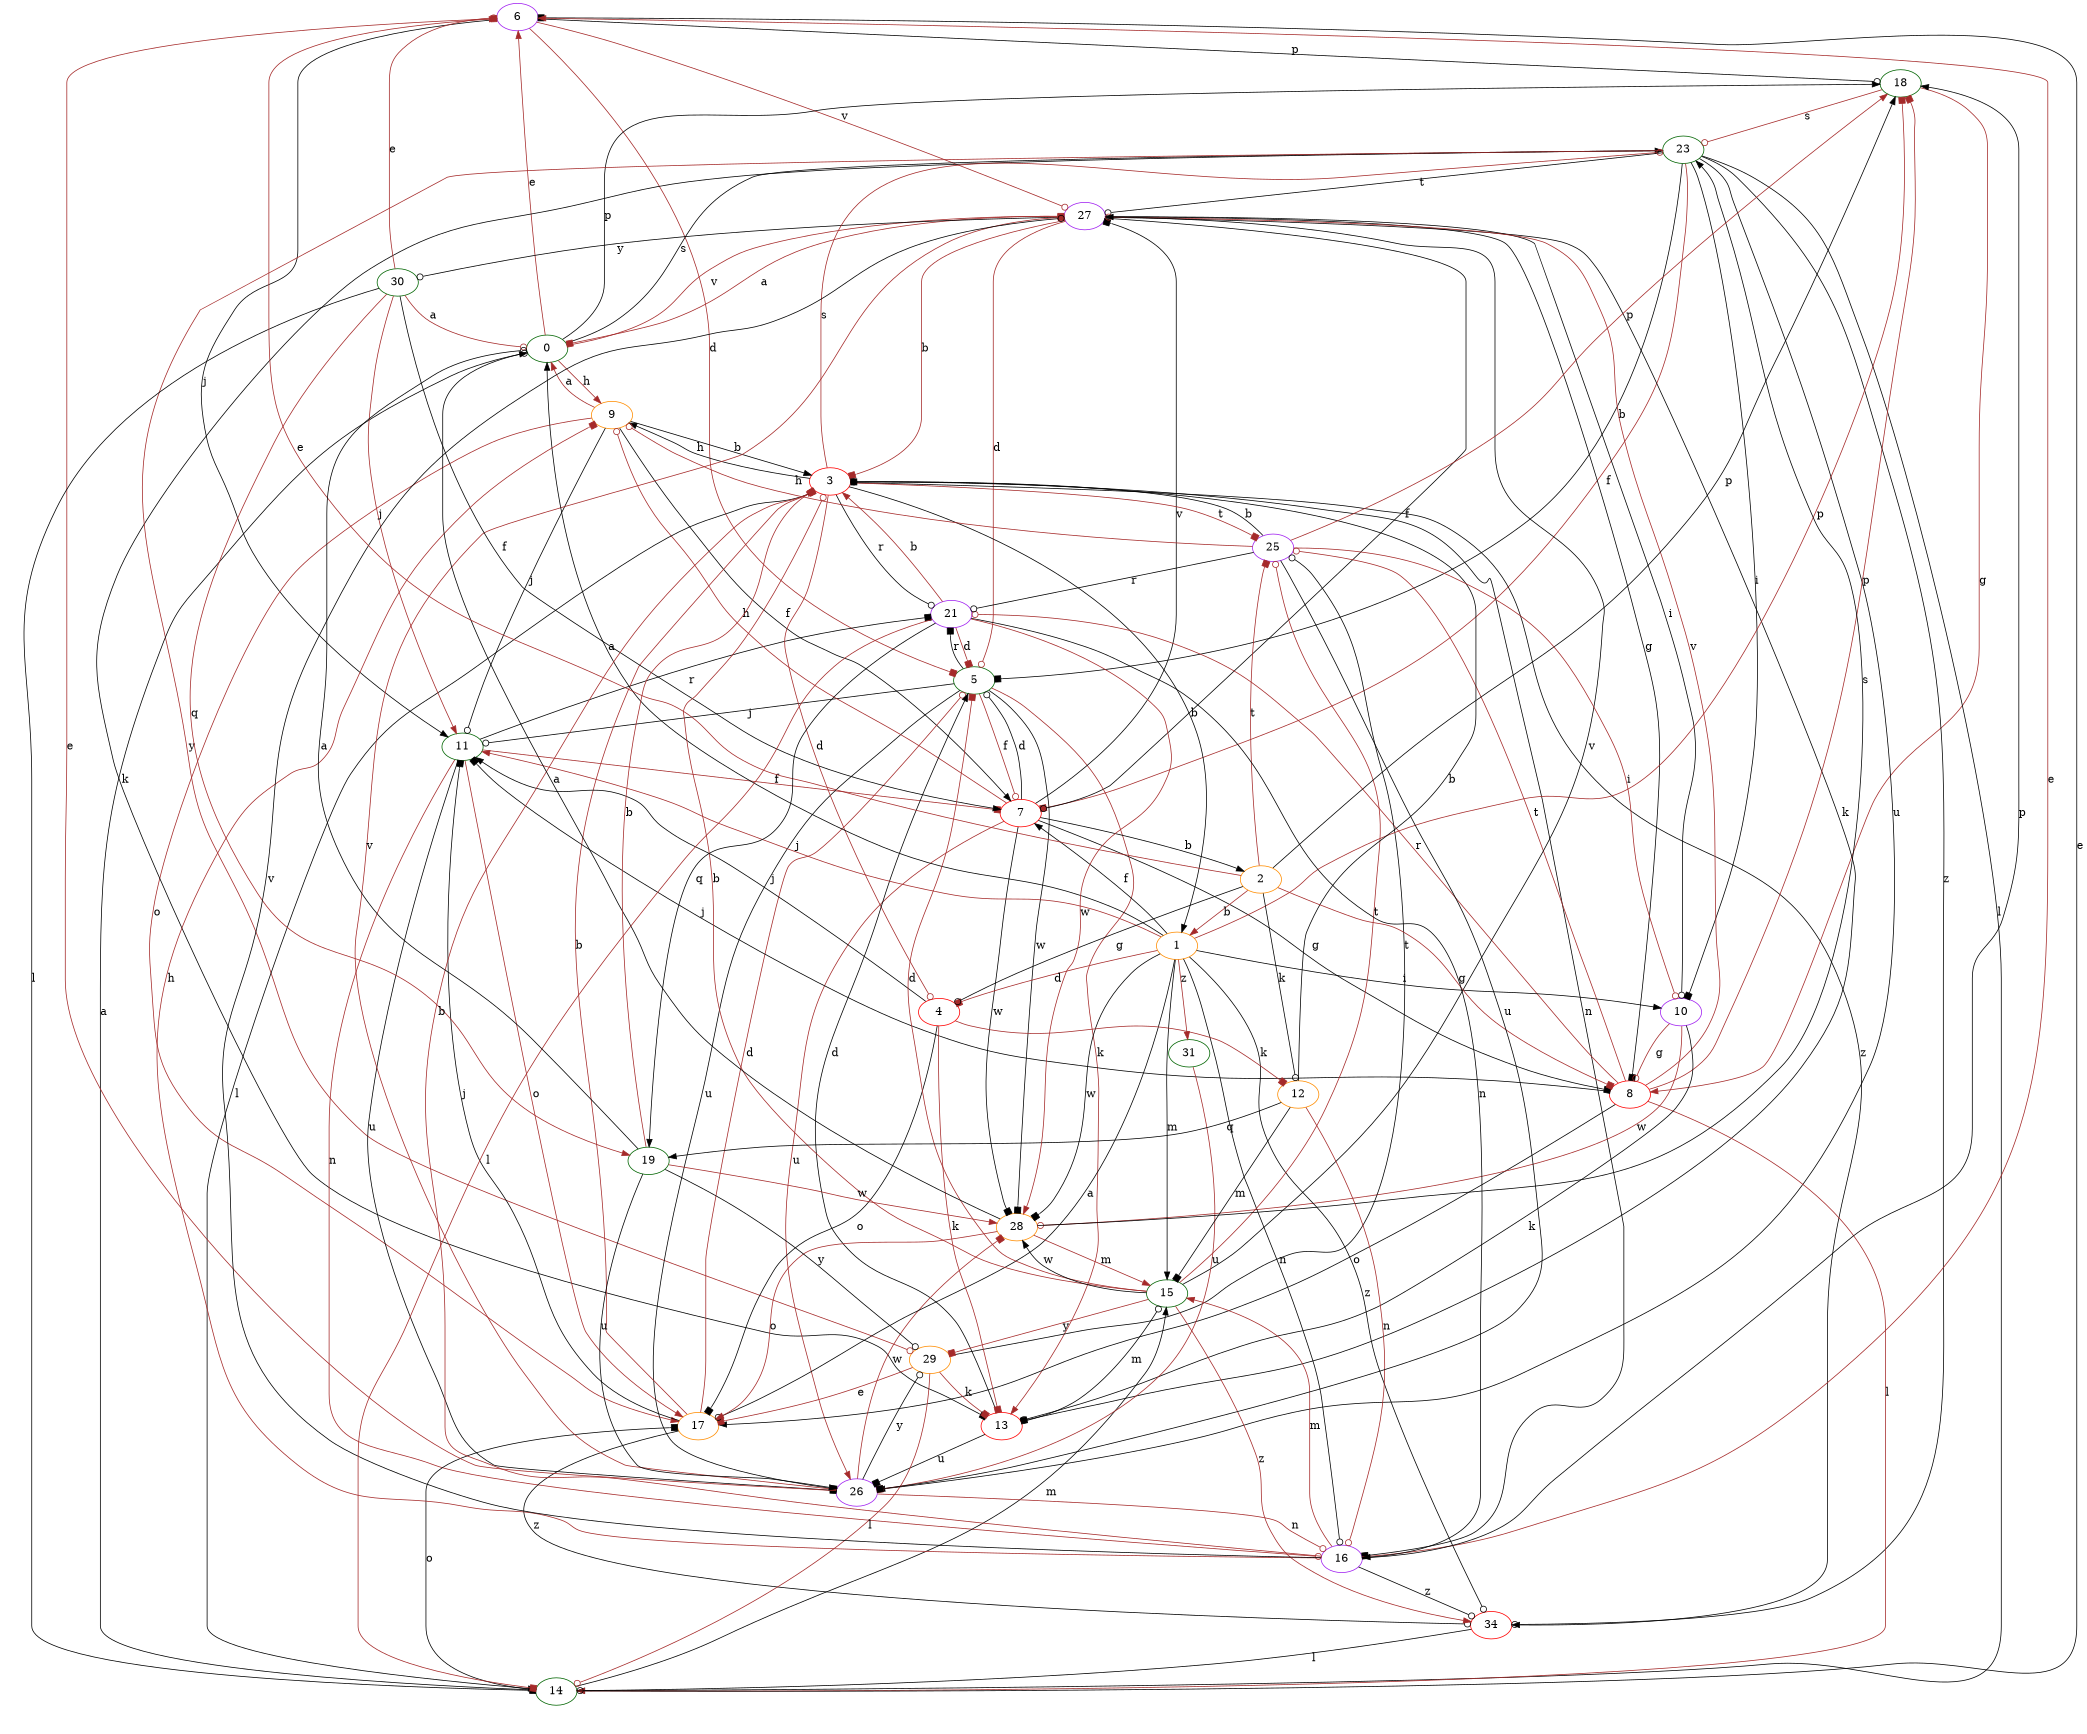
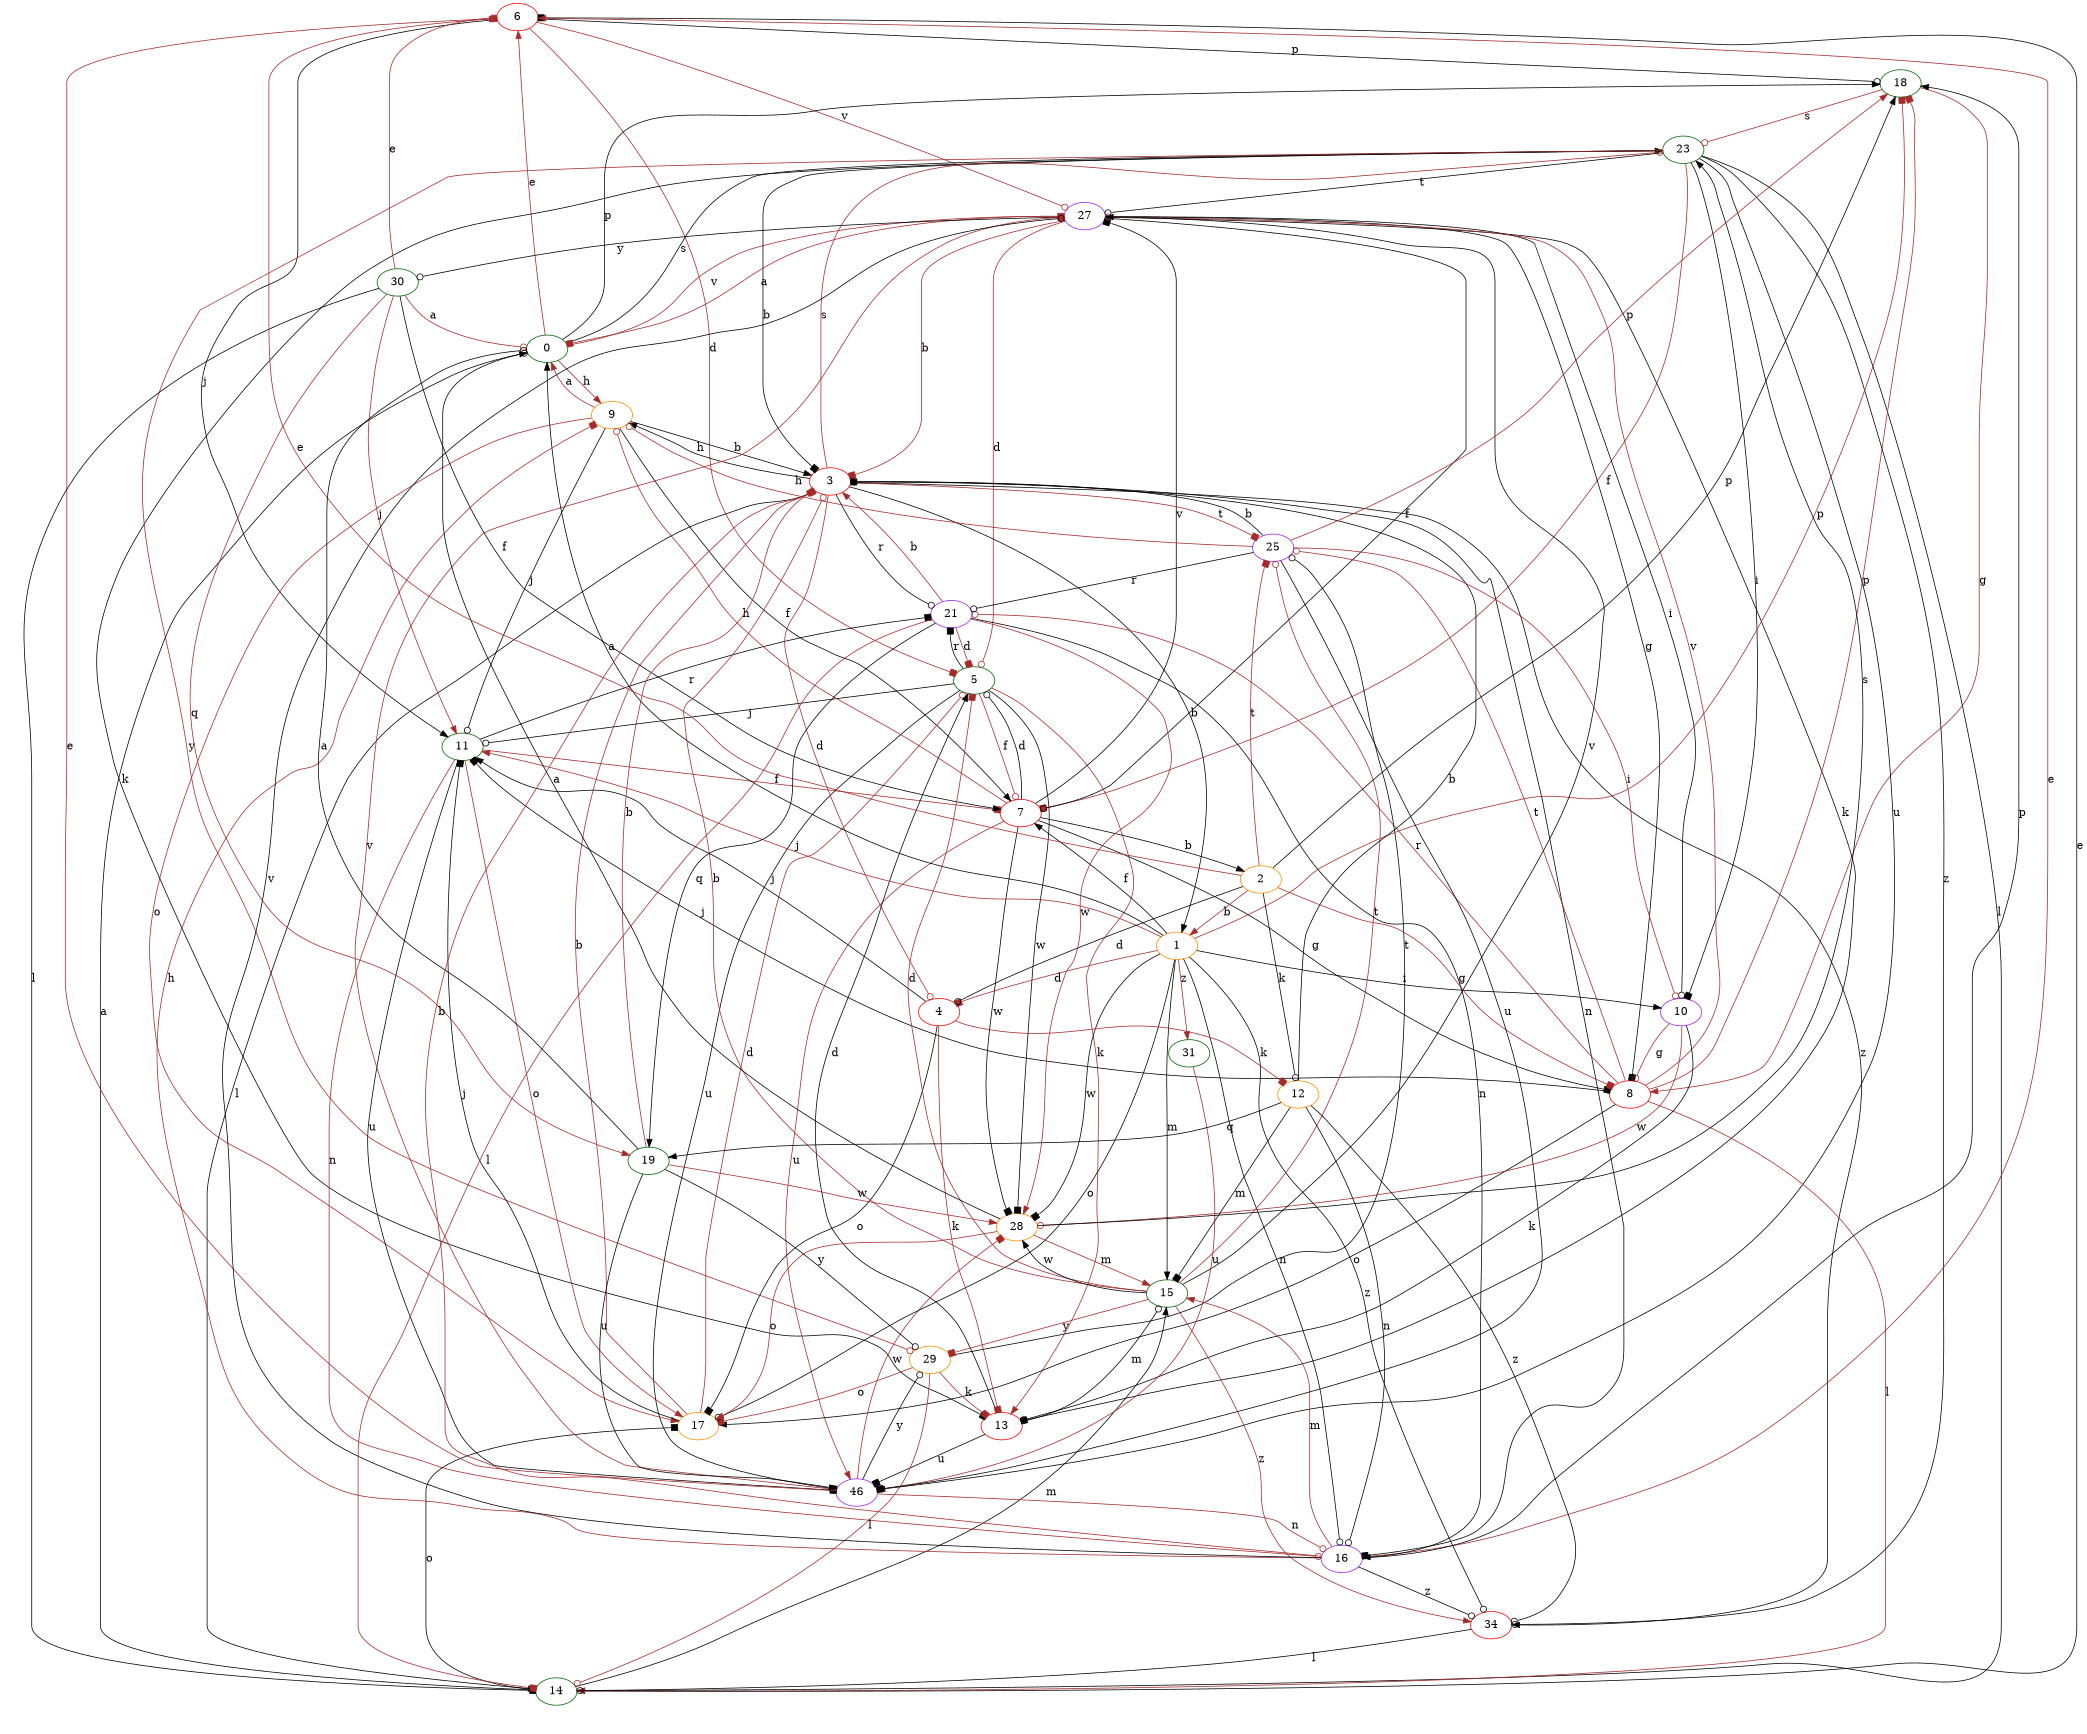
node "6": color purple -> red
edge "23" -> "5": now "23" -> "3"
edge "2" -> "4": label "g" -> "d"
edge "1" -> "17": label "a" -> "o"
edge "12" -> "16": color brown -> black
edge "29" -> "17": label "e" -> "o"
node "26": label "26" -> "46"
edge "17" -> "34": now "12" -> "34"
